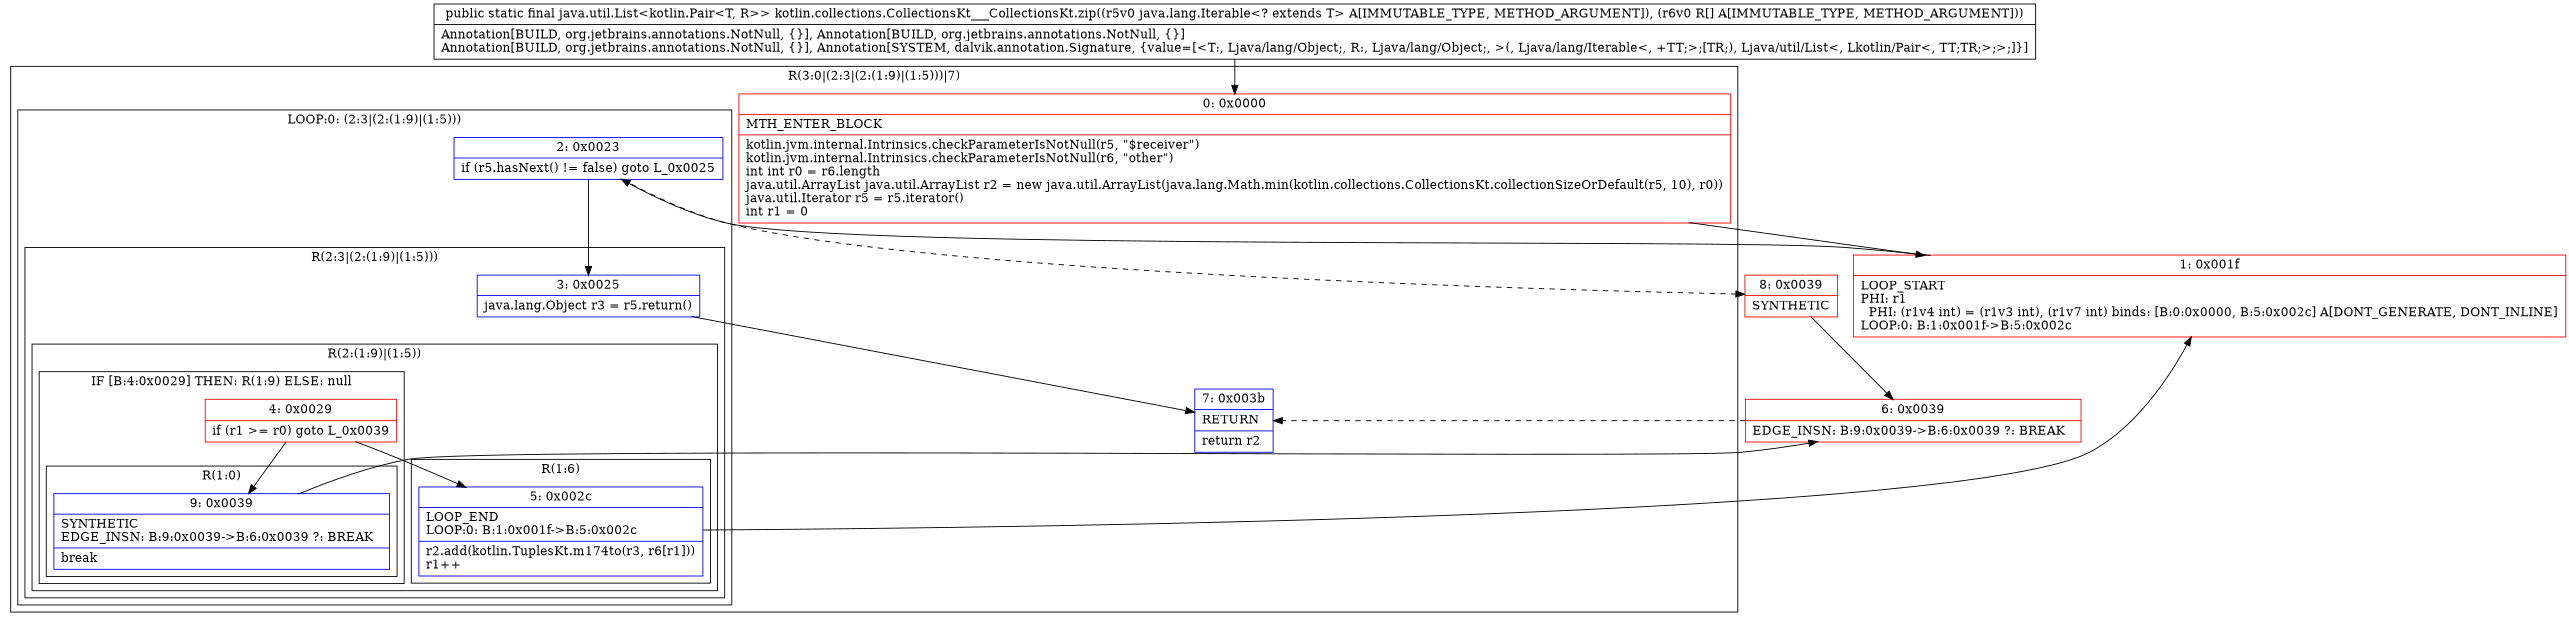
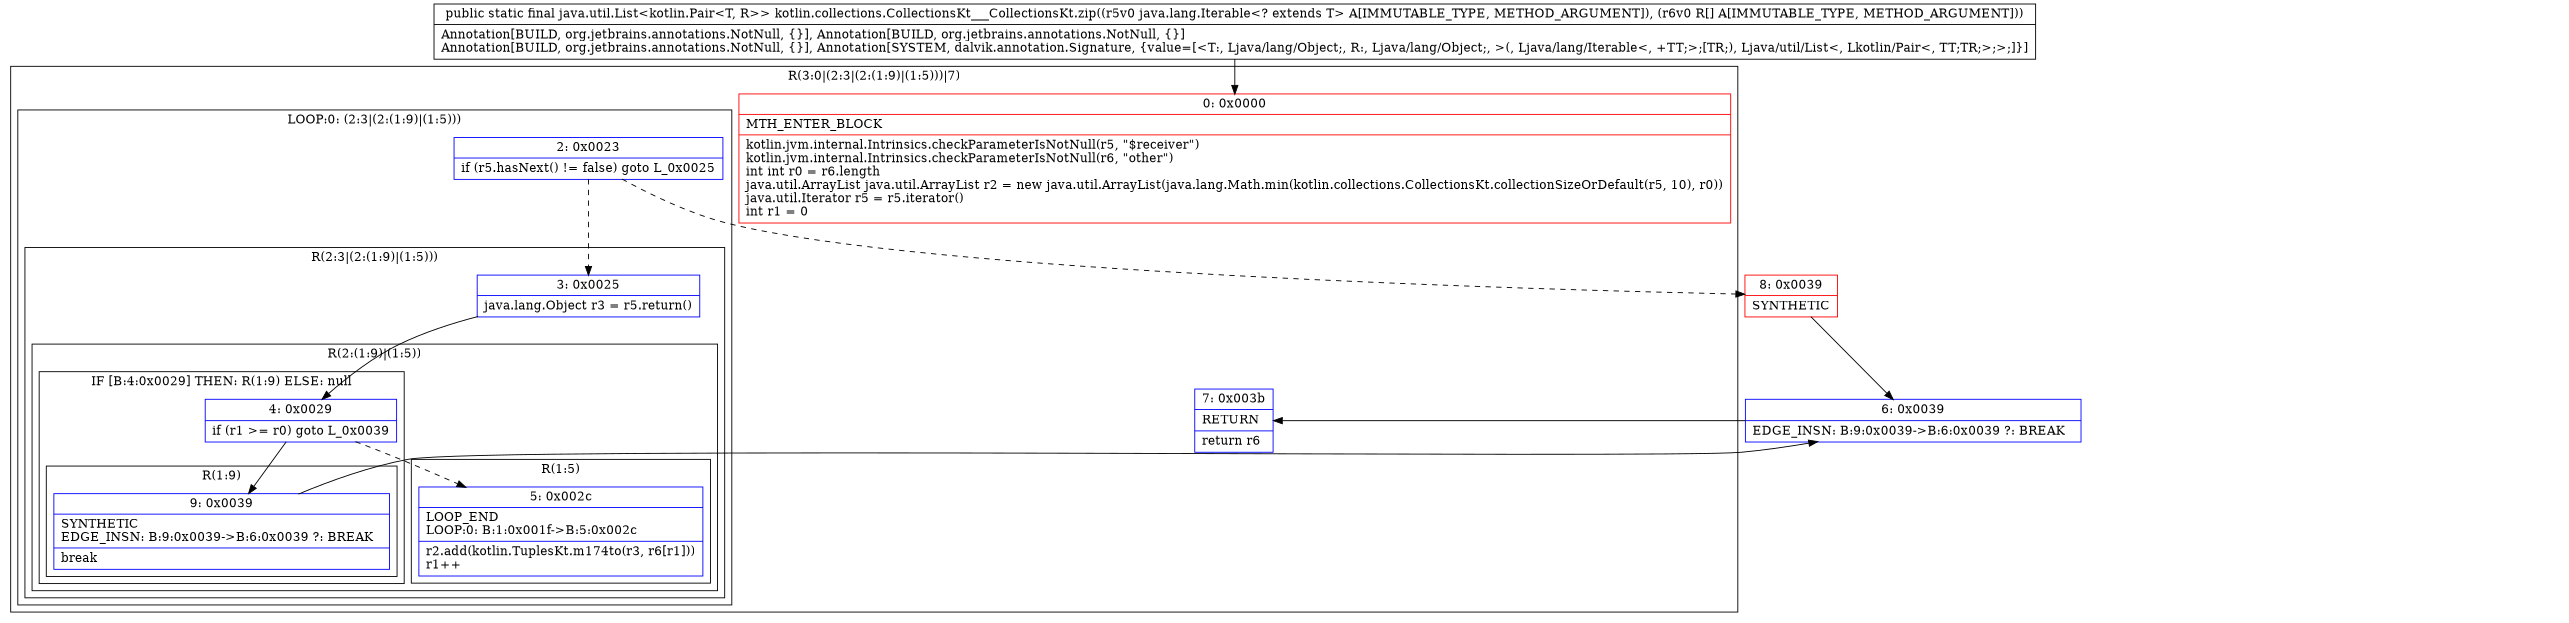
edge "2: 0x0023" -> "3: 0x0025": style solid -> dashed
node "1: 0x001f": removed
edge "3: 0x0025" -> "7: 0x003b": now "3: 0x0025" -> "4: 0x0029"
node "4: 0x0029": color red -> blue
edge "6: 0x0039" -> "7: 0x003b": style dashed -> solid
node "6: 0x0039": color red -> blue
node "7: 0x003b": text "return r2" -> "return r6"
edge "4: 0x0029" -> "5: 0x002c": style solid -> dashed
cluster "R(1:6)": label "R(1:6)" -> "R(1:5)"
cluster "R(1:0)": label "R(1:0)" -> "R(1:9)"
